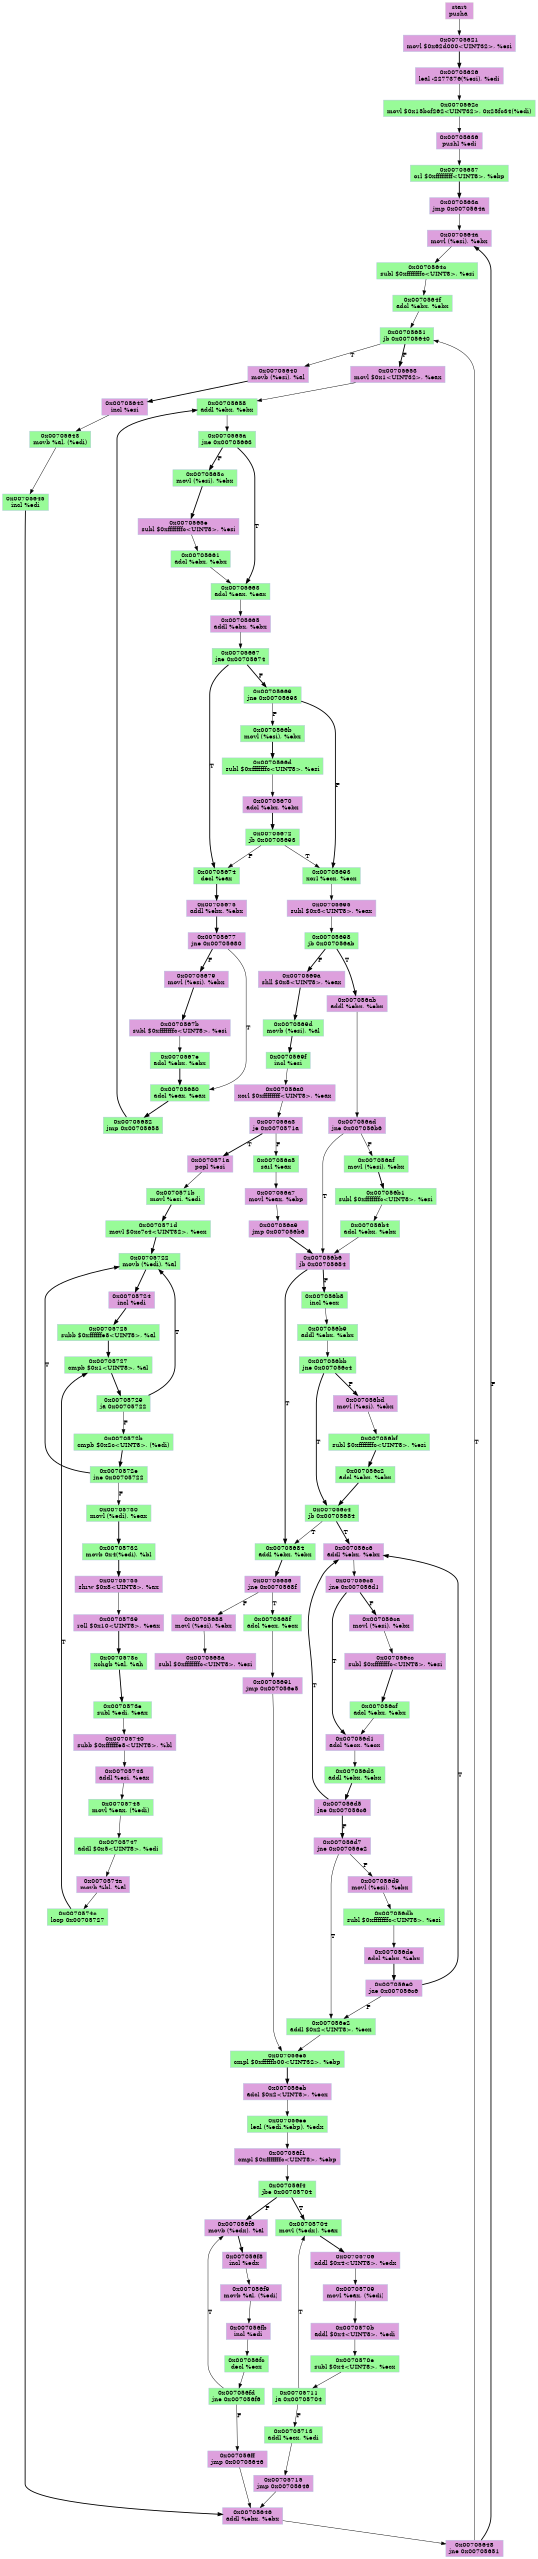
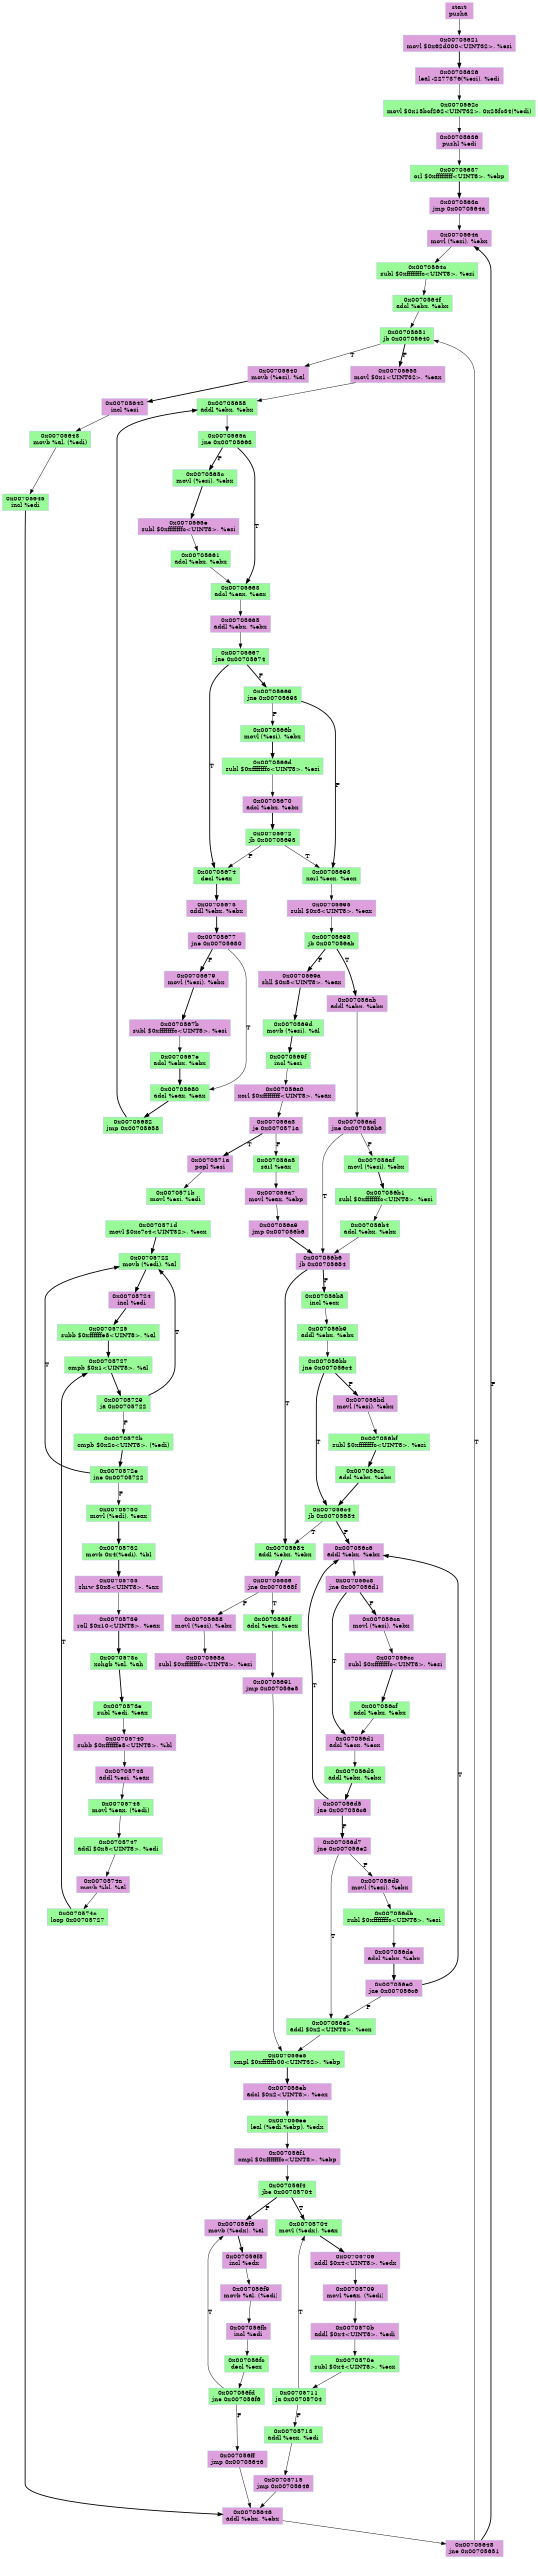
edge "0x0070571b movl %esi, %edi" -> "0x0070571d movl $0xc7c4<UINT32>, %ecx": removed
edge "0x007056c4 jb 0x00705684" -> "0x007056c6 addl %ebx, %ebx": label "T" -> "F"
